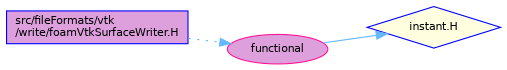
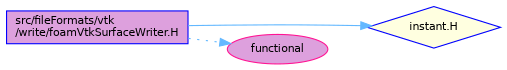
edge "functional" -> "instant.H": now "src/fileFormats/vtk /write/foamVtkSurfaceWriter.H" -> "instant.H"
